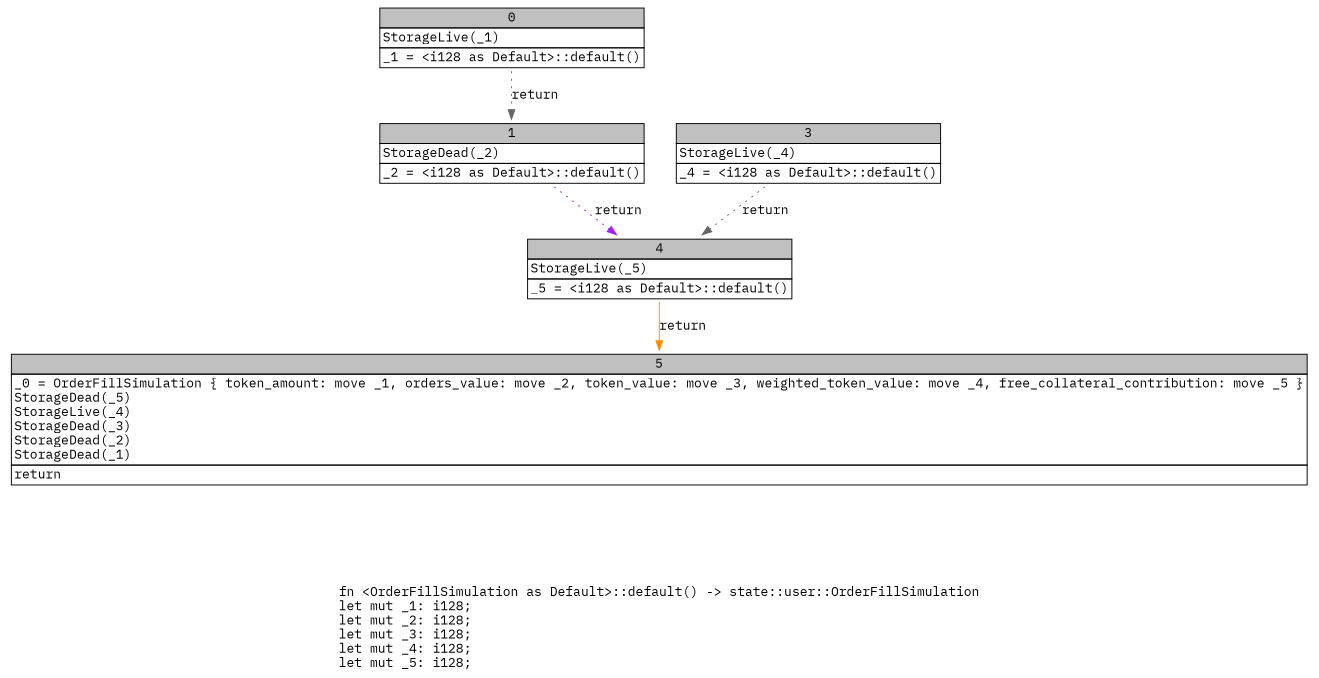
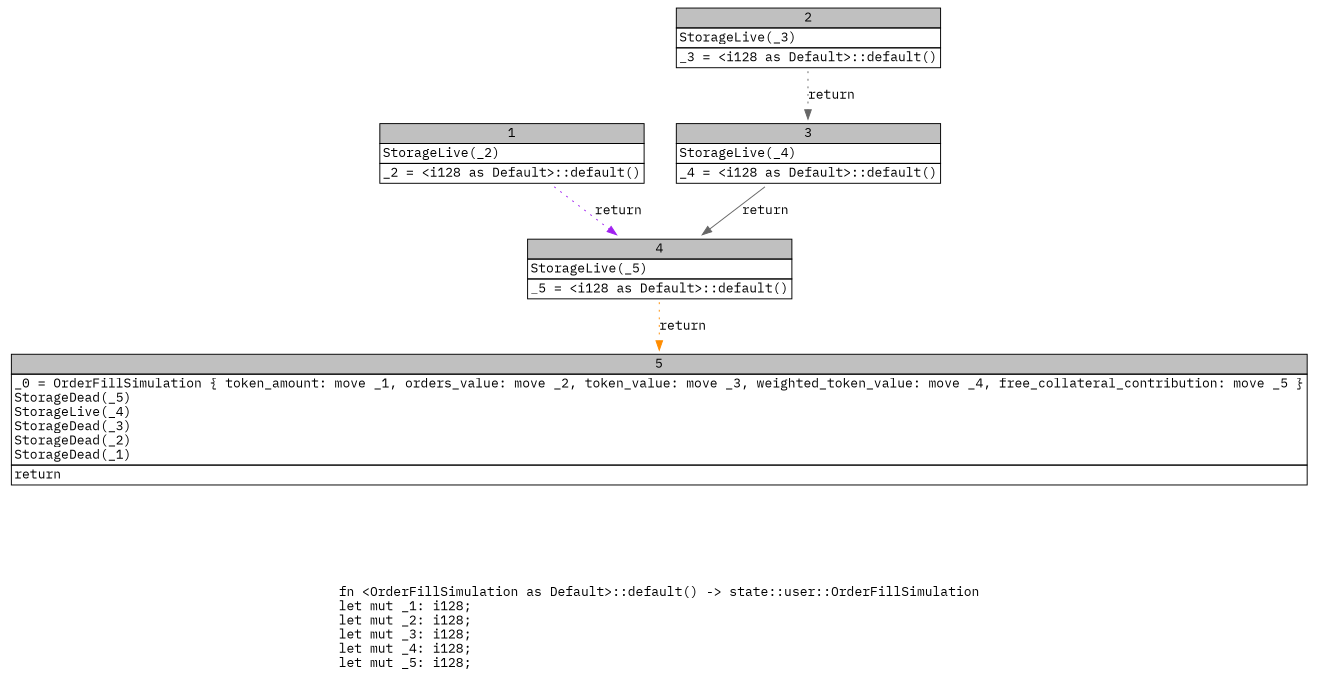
node "0": removed
node "2": added
node "1": text "StorageDead(_2)" -> "StorageLive(_2)"
edge "3" -> "4": style dotted -> solid
edge "4" -> "5": style solid -> dotted
